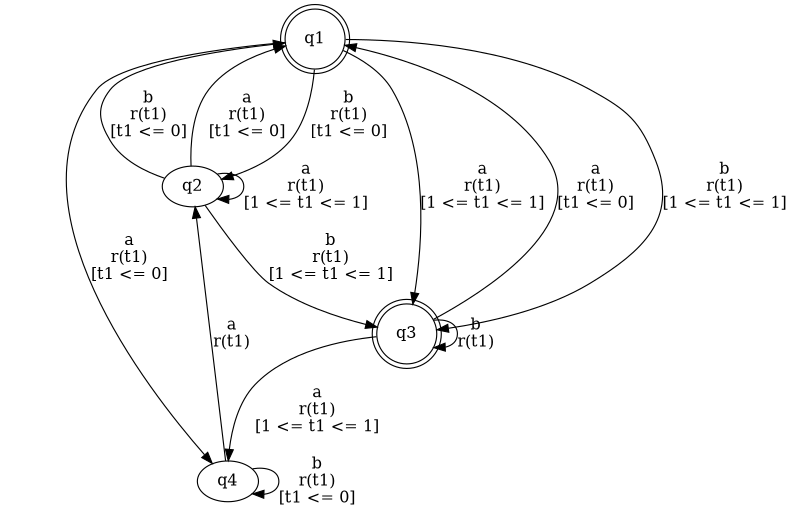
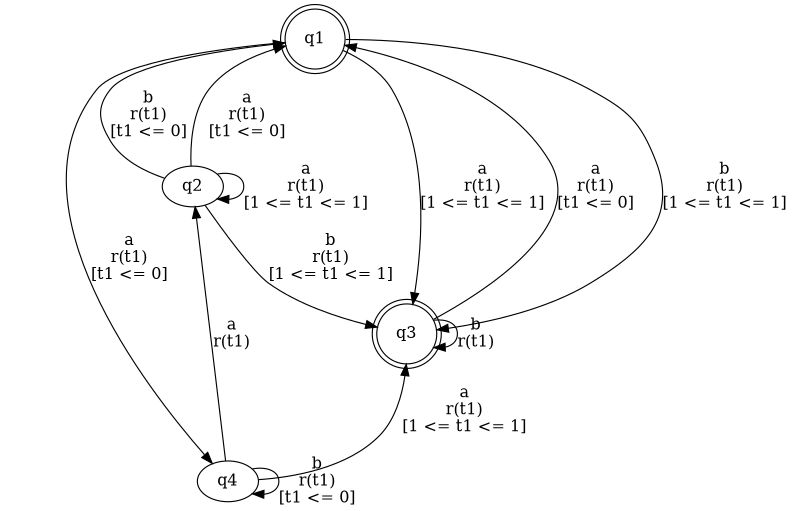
edge "q1" -> "q2": removed, label "b r(t1) [t1 <= 0]"
edge "q3" -> "q4": reversed
